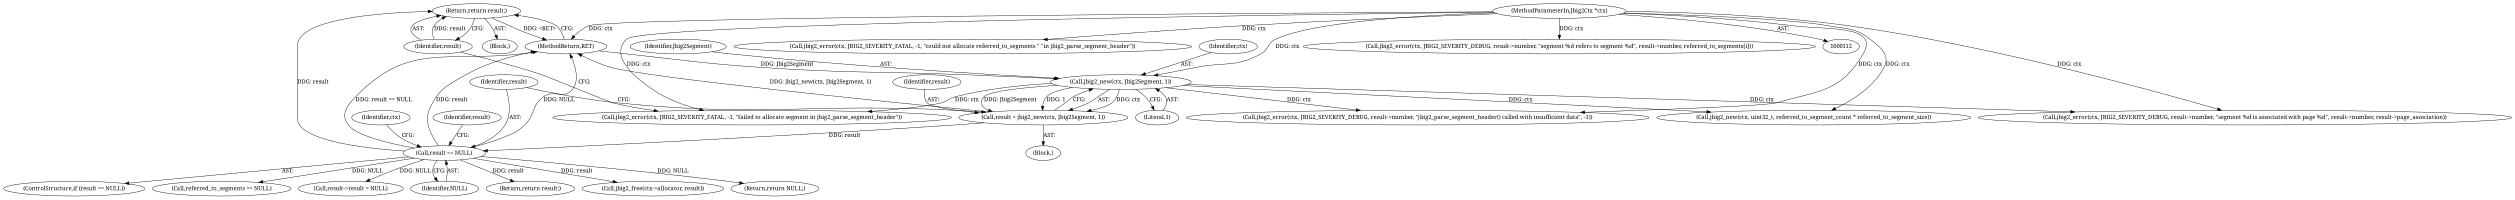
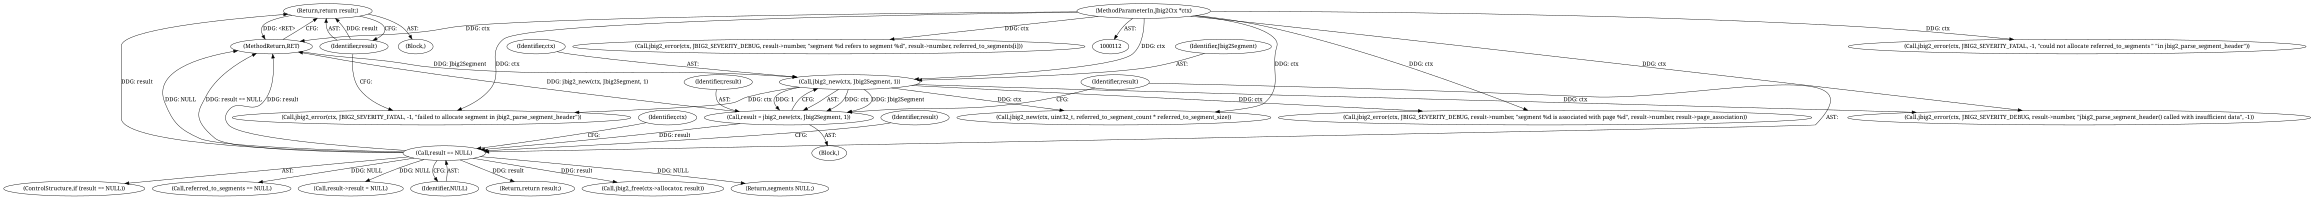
node "(Literal,1)": removed
node "(Return,return NULL;)": label "(Return,return NULL;)" -> "(Return,segments NULL;)"
